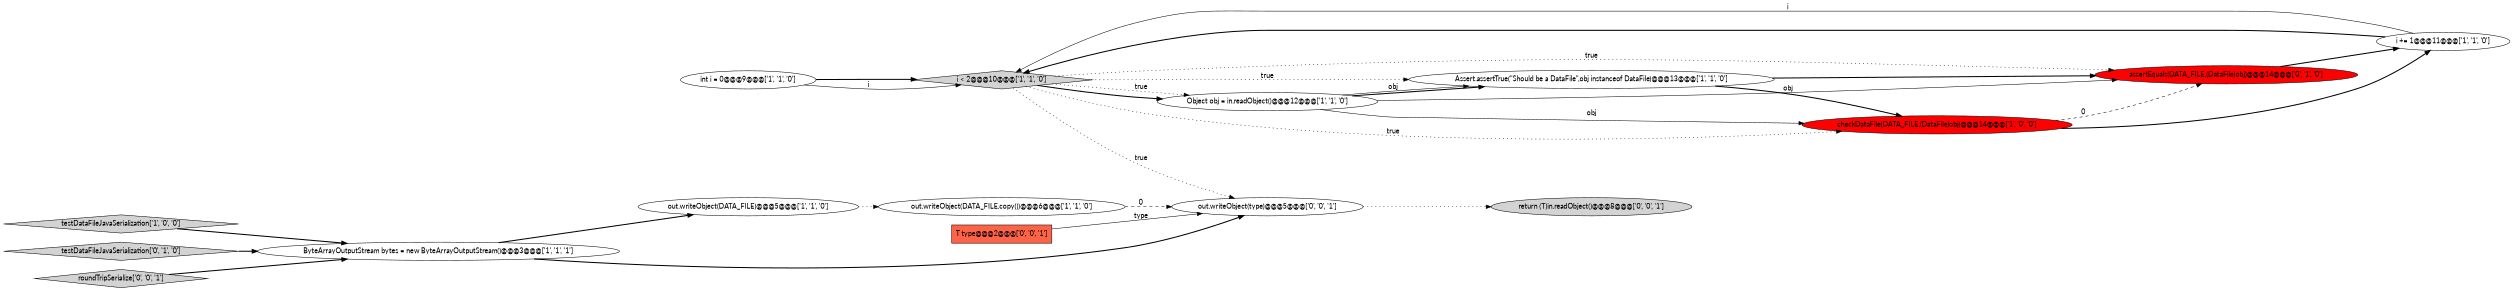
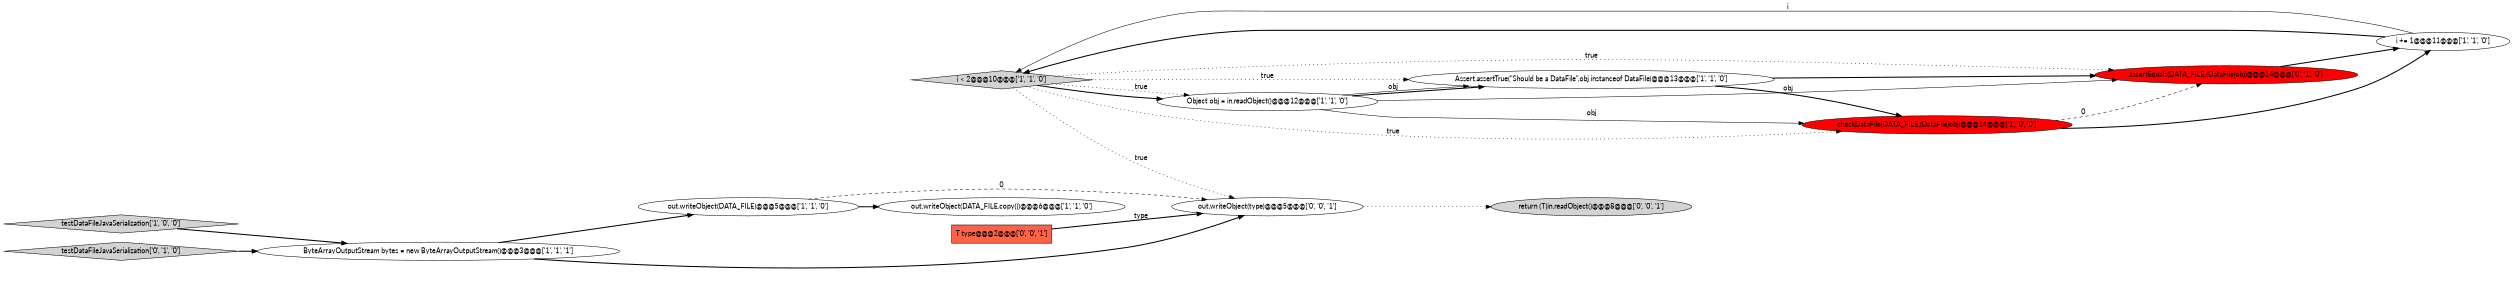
node "int i = 0@@@9@@@['1', '1', '0']": removed
edge "out.writeObject(DATA_FILE)@@@5@@@['1', '1', '0']" -> "out.writeObject(DATA_FILE.copy())@@@6@@@['1', '1', '0']": style dotted -> bold
edge "out.writeObject(DATA_FILE.copy())@@@6@@@['1', '1', '0']" -> "out.writeObject(type)@@@5@@@['0', '0', '1']": now "out.writeObject(DATA_FILE)@@@5@@@['1', '1', '0']" -> "out.writeObject(type)@@@5@@@['0', '0', '1']"
edge "T type@@@2@@@['0', '0', '1']" -> "out.writeObject(type)@@@5@@@['0', '0', '1']": style solid -> bold
node "roundTripSerialize['0', '0', '1']": removed
